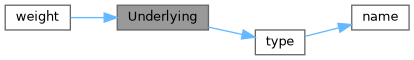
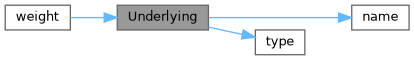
edge "type" -> "name": now "Underlying" -> "name"
